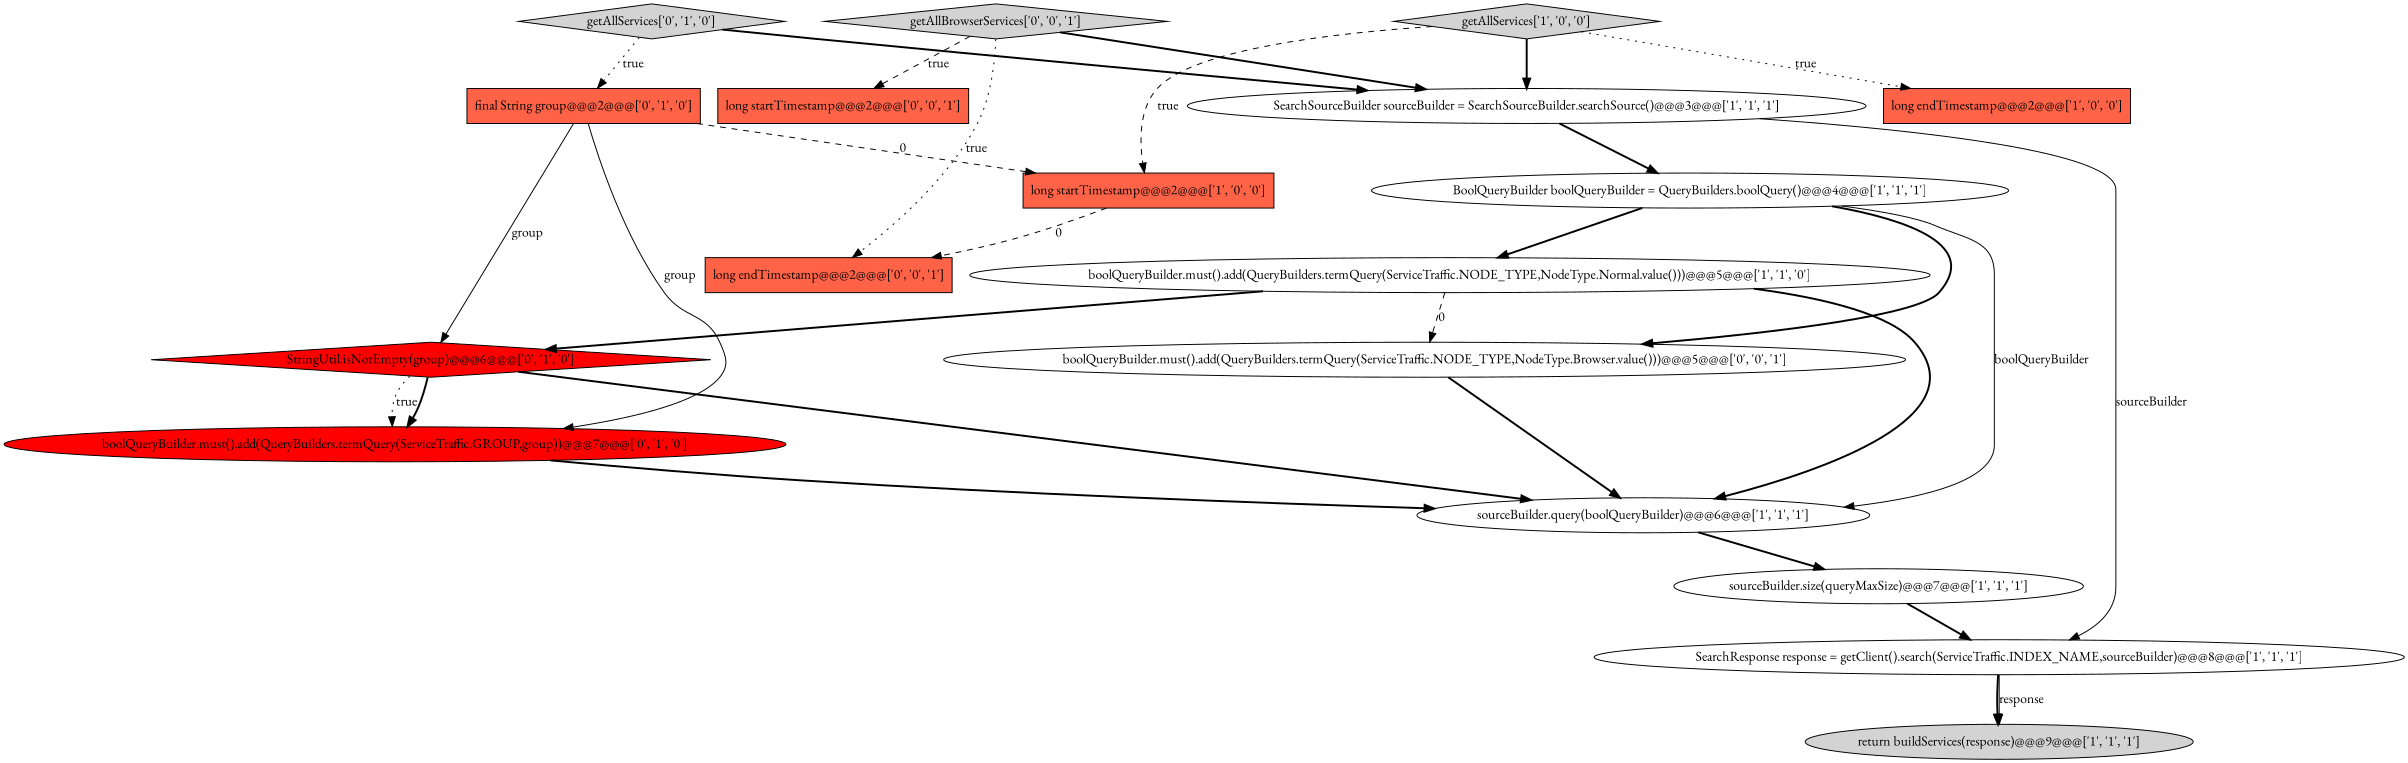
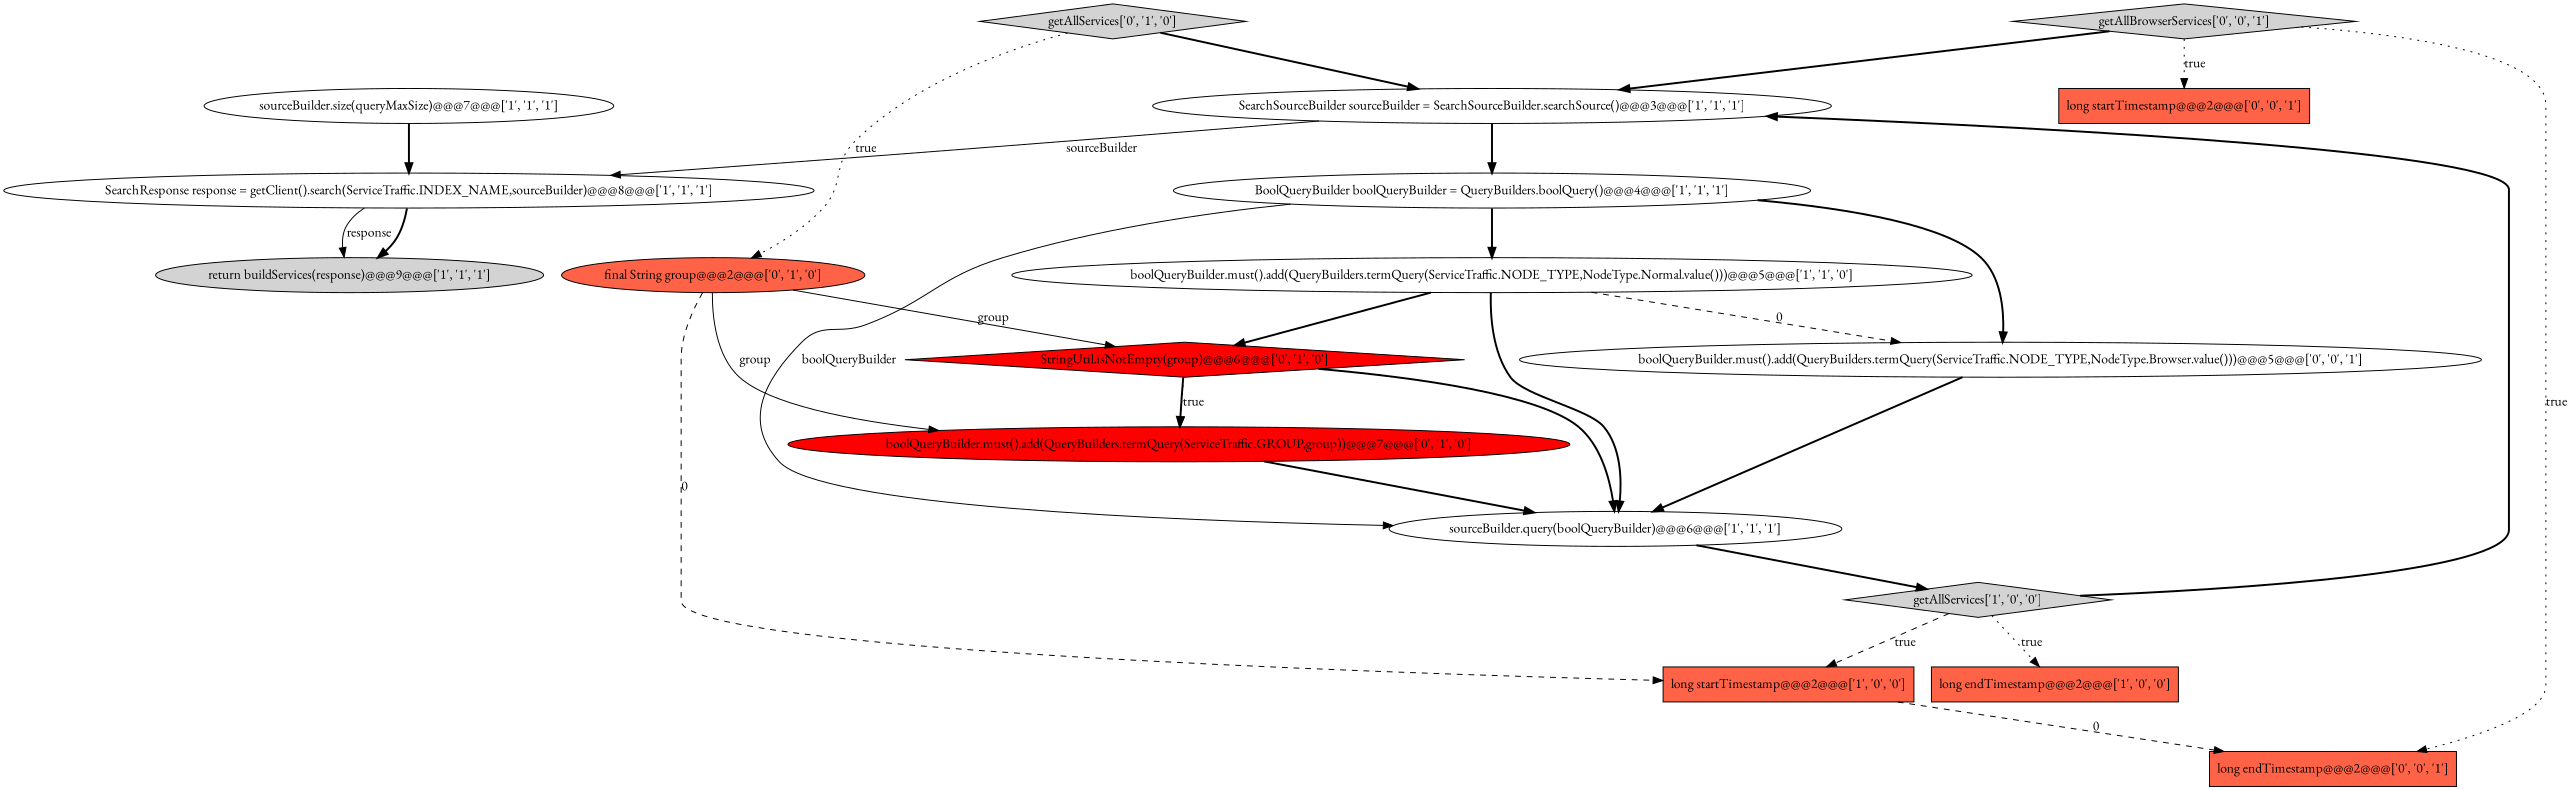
edge "getAllBrowserServices['0', '0', '1']" -> "long startTimestamp@@@2@@@['0', '0', '1']": style dashed -> dotted
node "final String group@@@2@@@['0', '1', '0']": shape box -> ellipse
edge "sourceBuilder.query(boolQueryBuilder)@@@6@@@['1', '1', '1']" -> "sourceBuilder.size(queryMaxSize)@@@7@@@['1', '1', '1']": now "sourceBuilder.query(boolQueryBuilder)@@@6@@@['1', '1', '1']" -> "getAllServices['1', '0', '0']"
